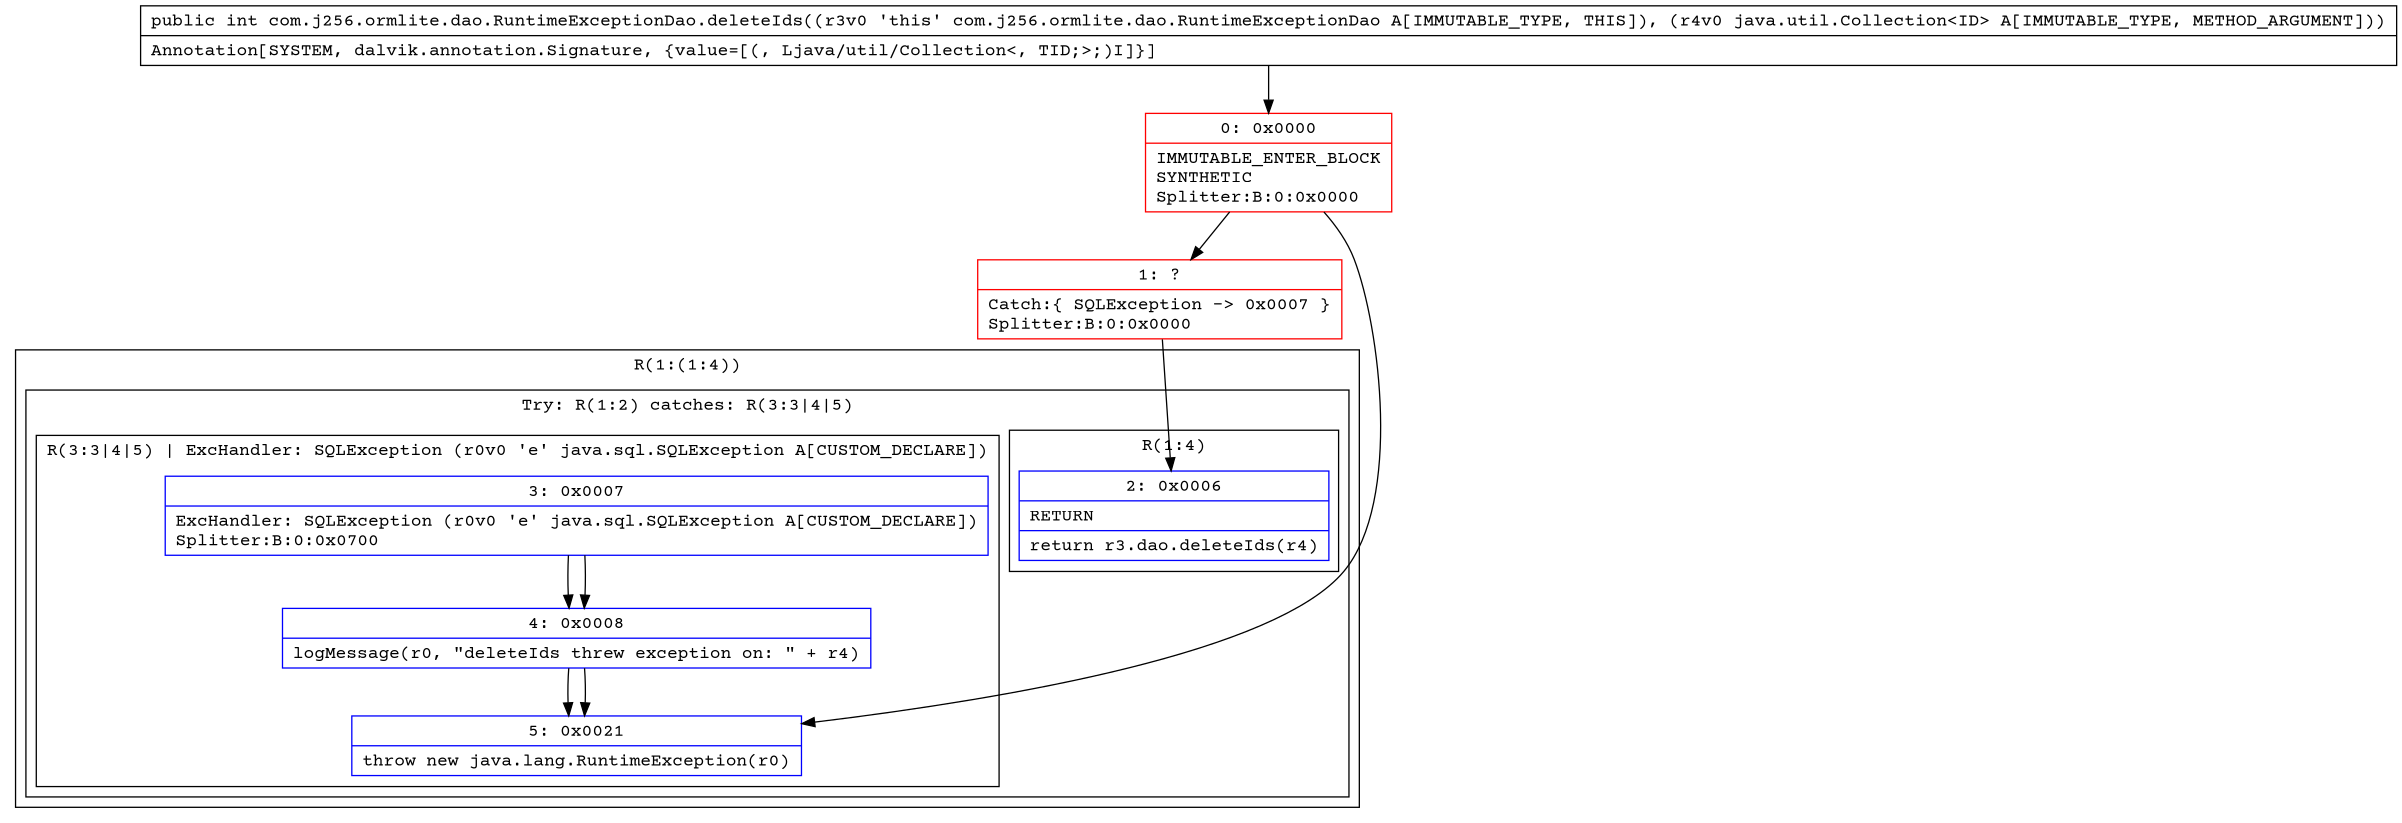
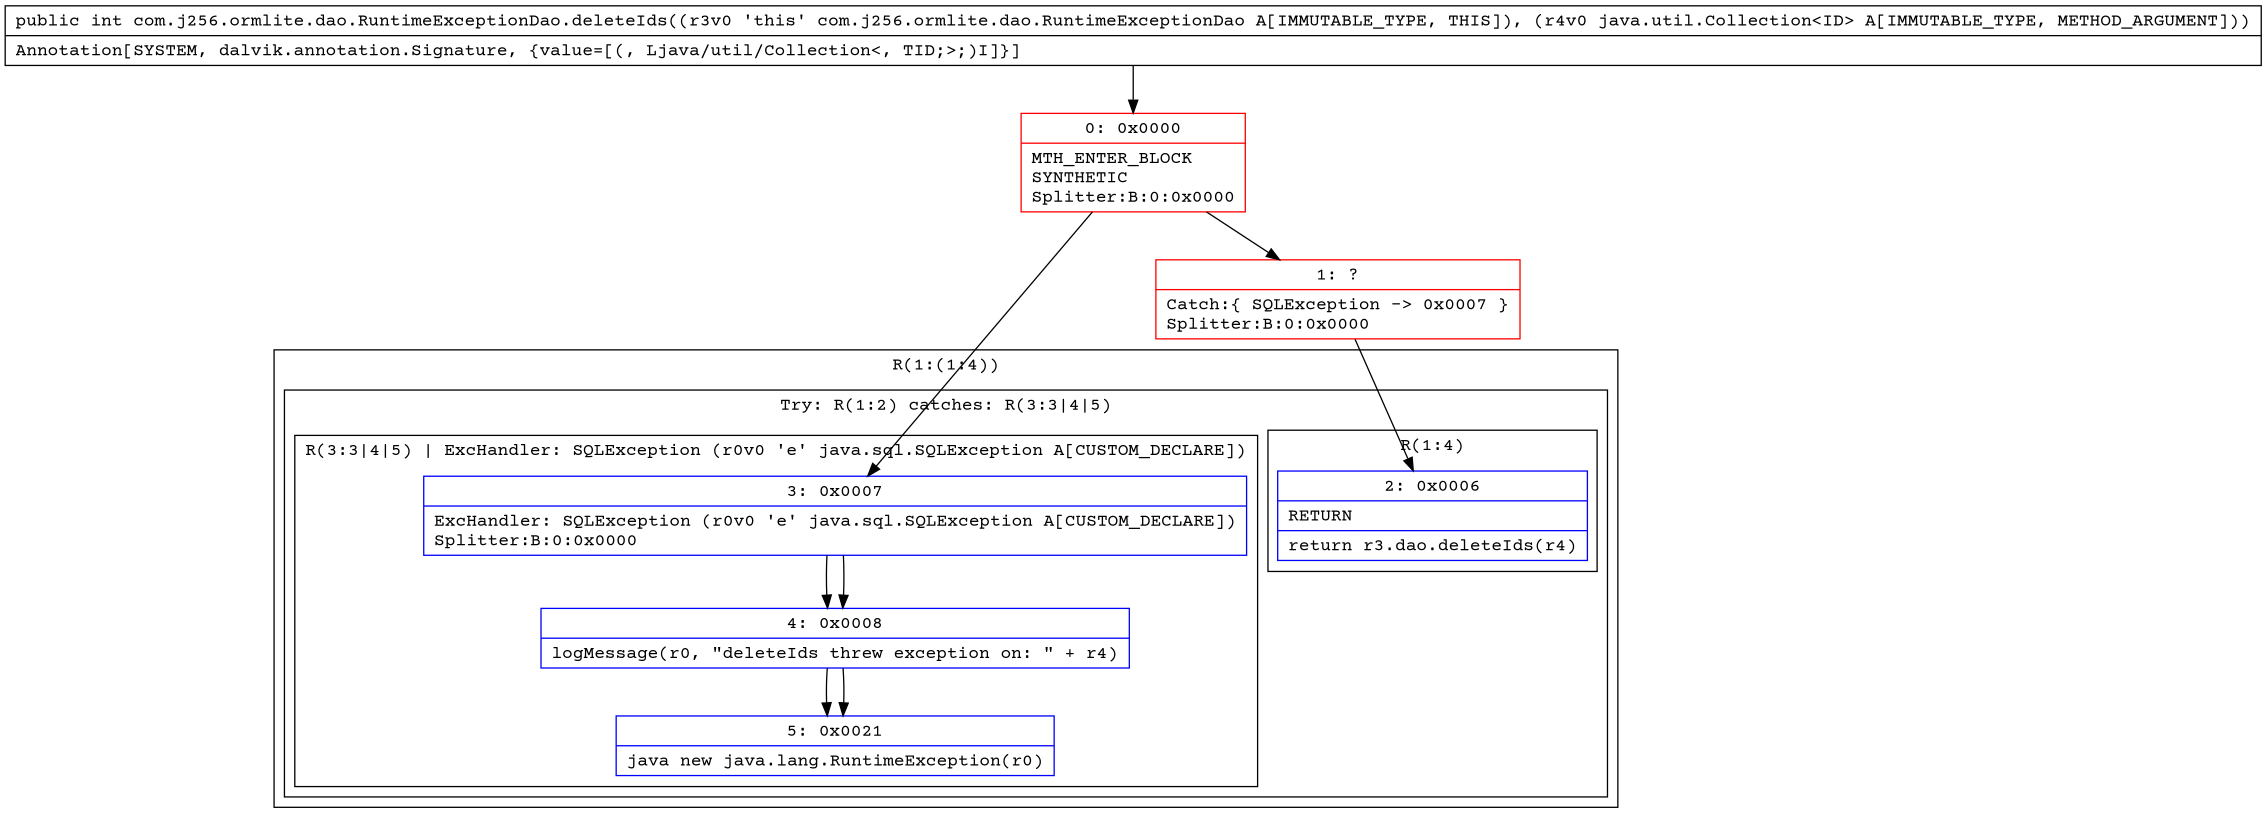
node "0: 0x0000": text "IMMUTABLE_ENTER_BLOCK" -> "MTH_ENTER_BLOCK"
node "3: 0x0007": text "Splitter:B:0:0x0700" -> "Splitter:B:0:0x0000"
edge "0: 0x0000" -> "5: 0x0021": now "0: 0x0000" -> "3: 0x0007"
node "5: 0x0021": text "throw new java.lang.RuntimeException(r0)" -> "java new java.lang.RuntimeException(r0)"
